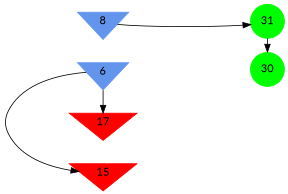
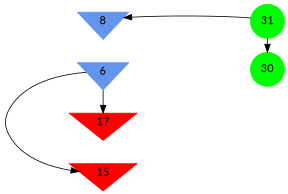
edge "8" -> "31": reversed
